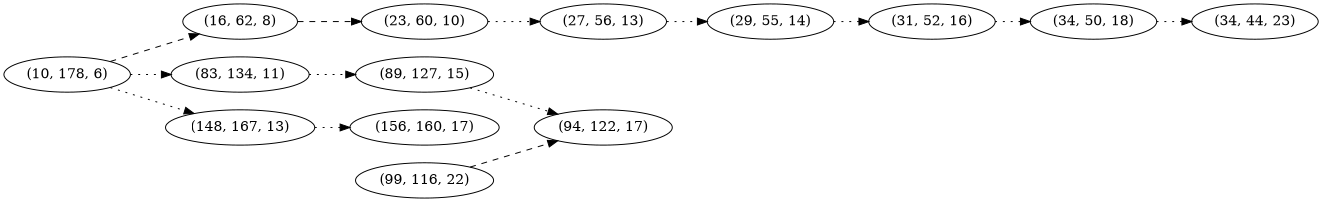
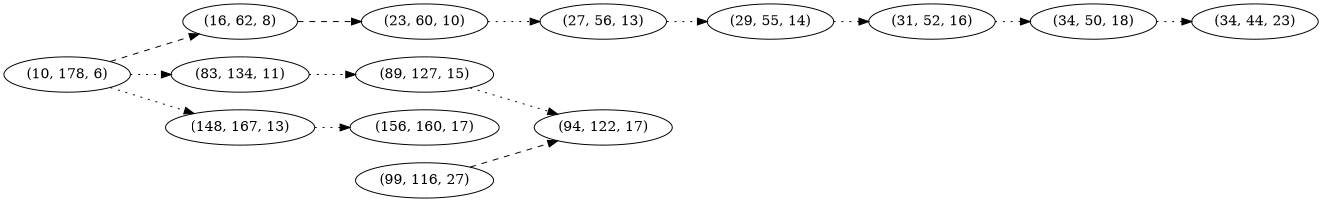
node "(99, 116, 22)": label "(99, 116, 22)" -> "(99, 116, 27)"
